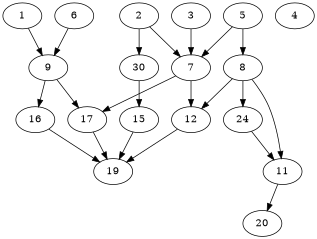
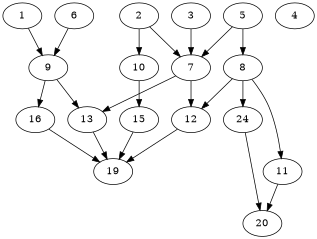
node "30": label "30" -> "10"
node "17": label "17" -> "13"
edge "24" -> "11": now "24" -> "20"
